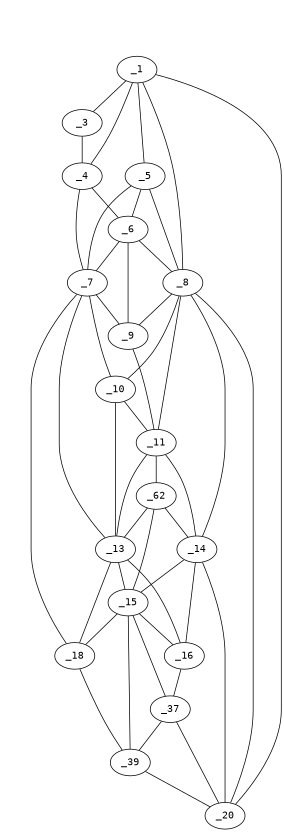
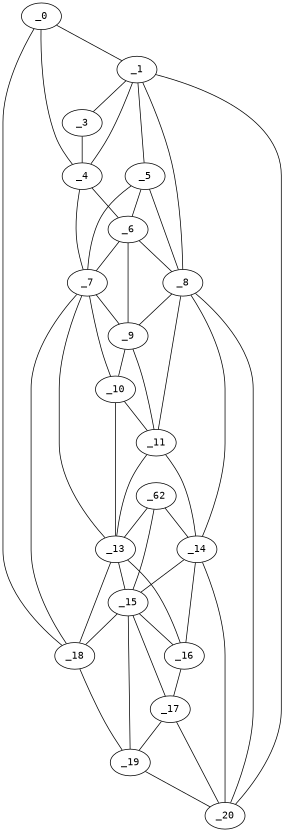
node "_0": added
edge "_8" -- "_10": now "_9" -- "_10"
edge "_11" -- "_62": removed
node "_37": label "_37" -> "_17"
node "_39": label "_39" -> "_19"
